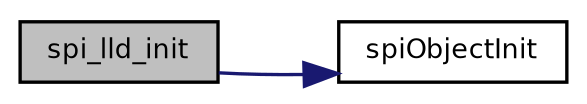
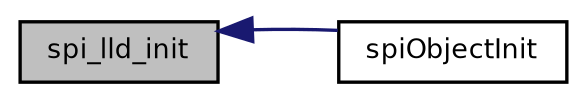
edge "spi_lld_init" -> "spiObjectInit": reversed
